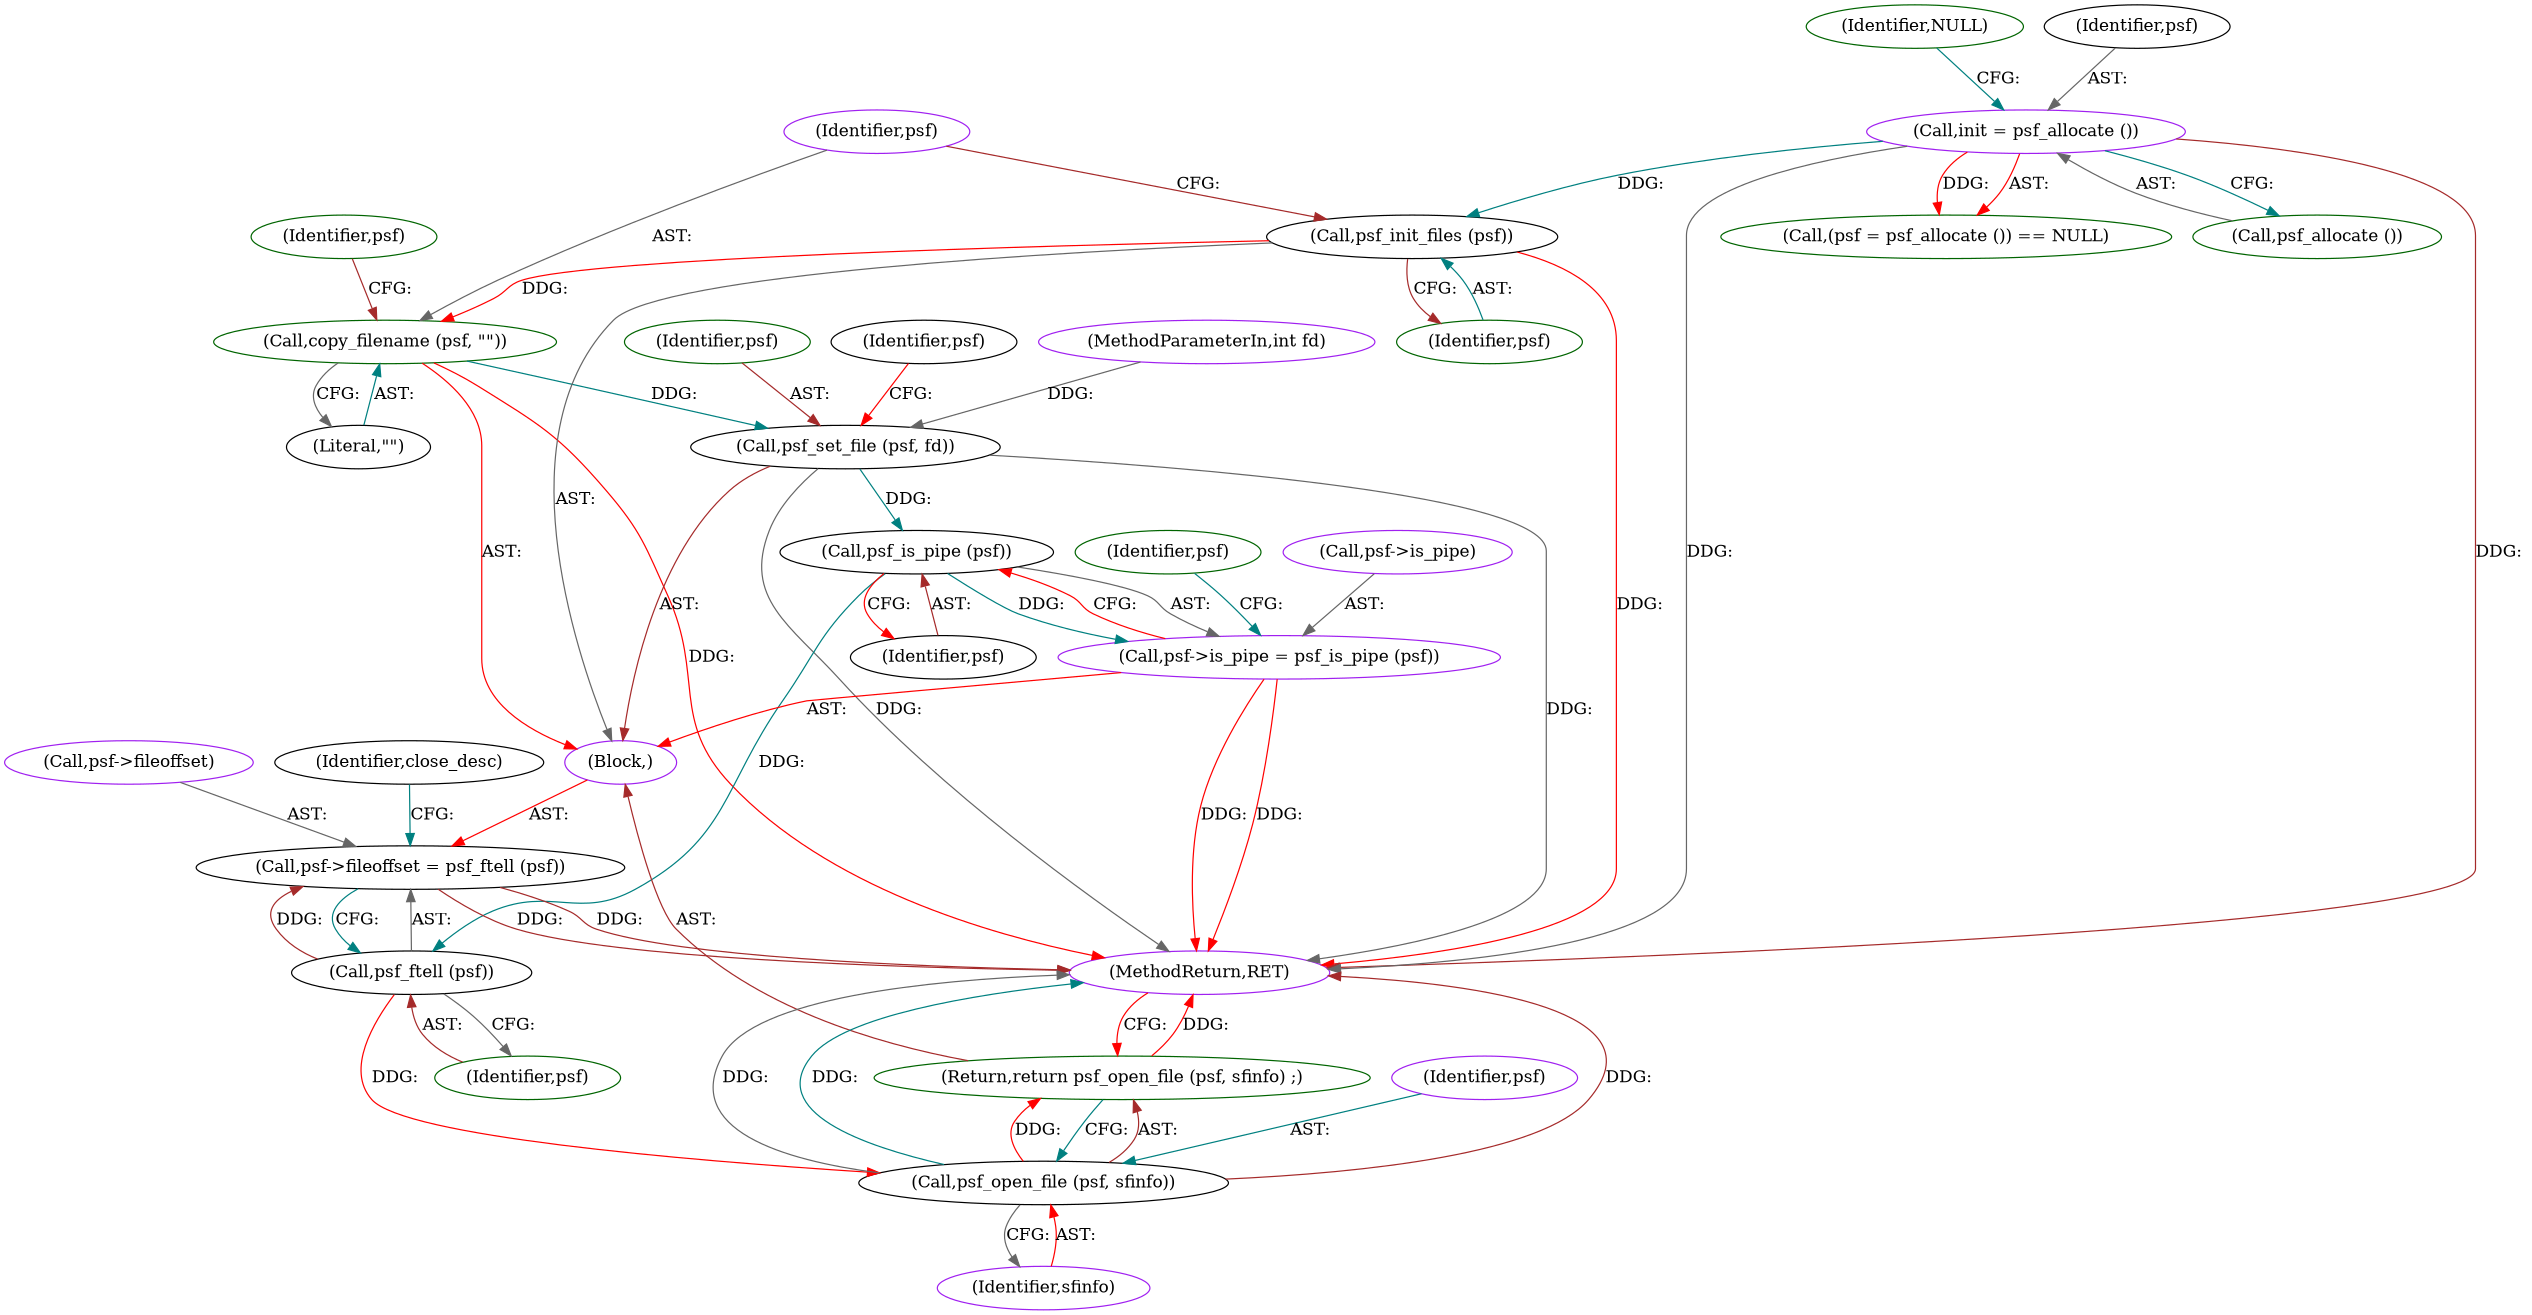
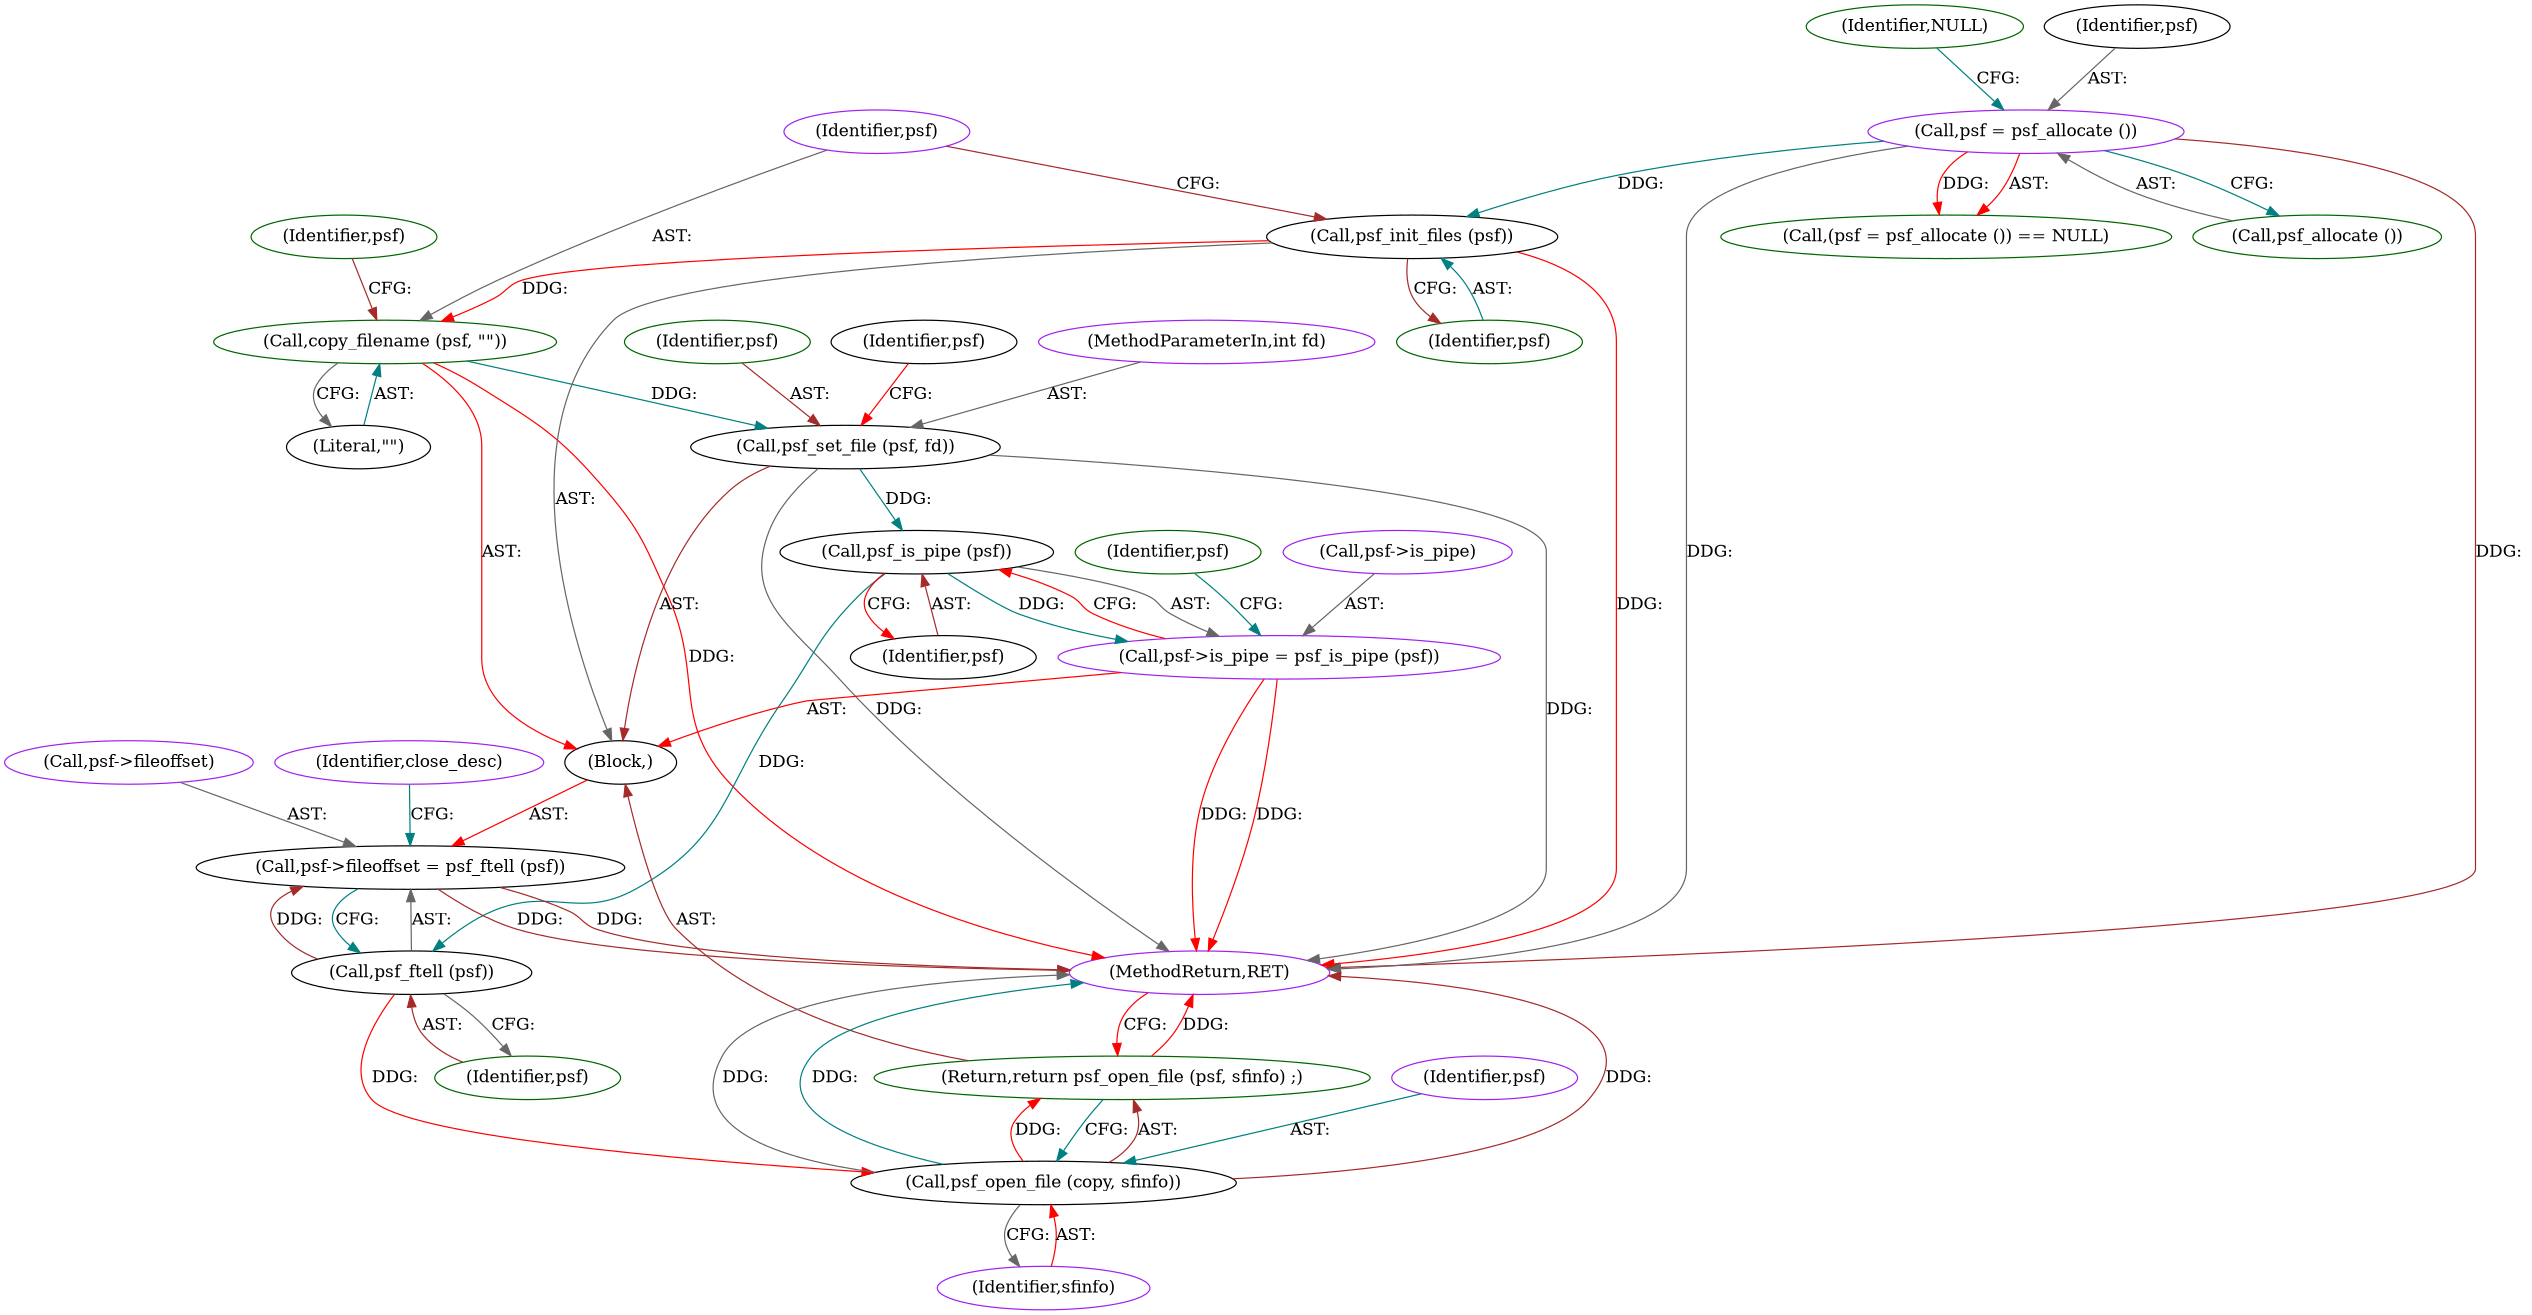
node "(Call,init = psf_allocate ())": label "(Call,init = psf_allocate ())" -> "(Call,psf = psf_allocate ())"
edge "(MethodParameterIn,int fd)" -> "(Call,psf_set_file (psf, fd))": label "DDG: " -> "AST: "
node "(Identifier,close_desc)": color black -> purple
node "(Block,)": color purple -> black
node "(Call,psf_open_file (psf, sfinfo))": label "(Call,psf_open_file (psf, sfinfo))" -> "(Call,psf_open_file (copy, sfinfo))"
